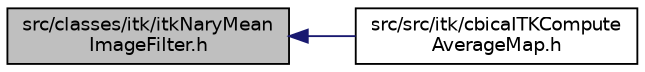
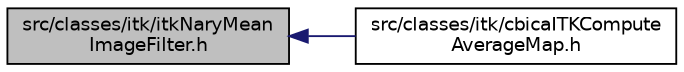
node "src/src/itk/cbicaITKCompute AverageMap.h": label "src/src/itk/cbicaITKCompute AverageMap.h" -> "src/classes/itk/cbicaITKCompute AverageMap.h"
